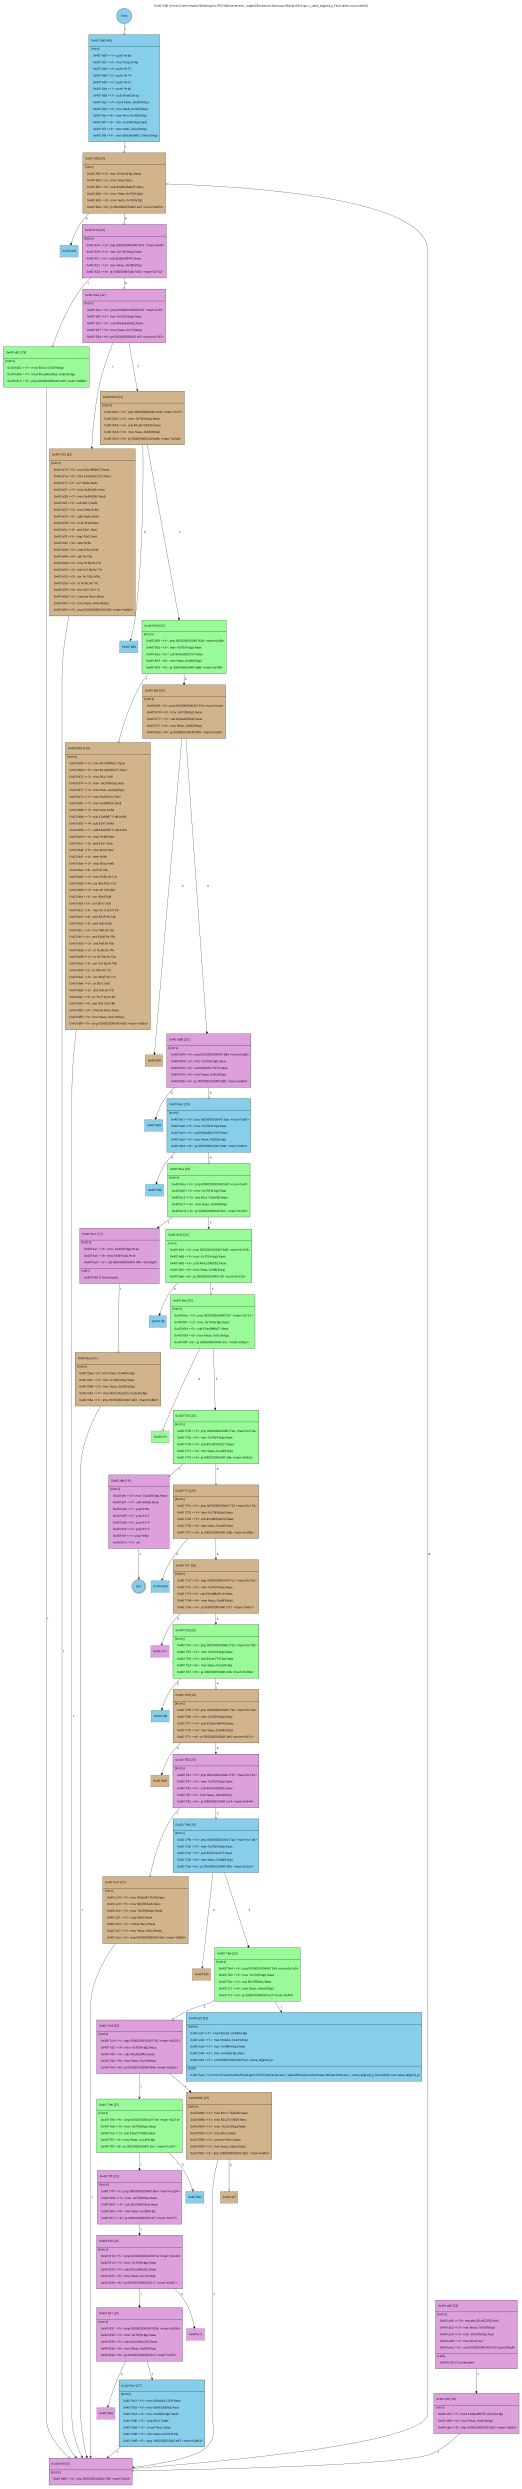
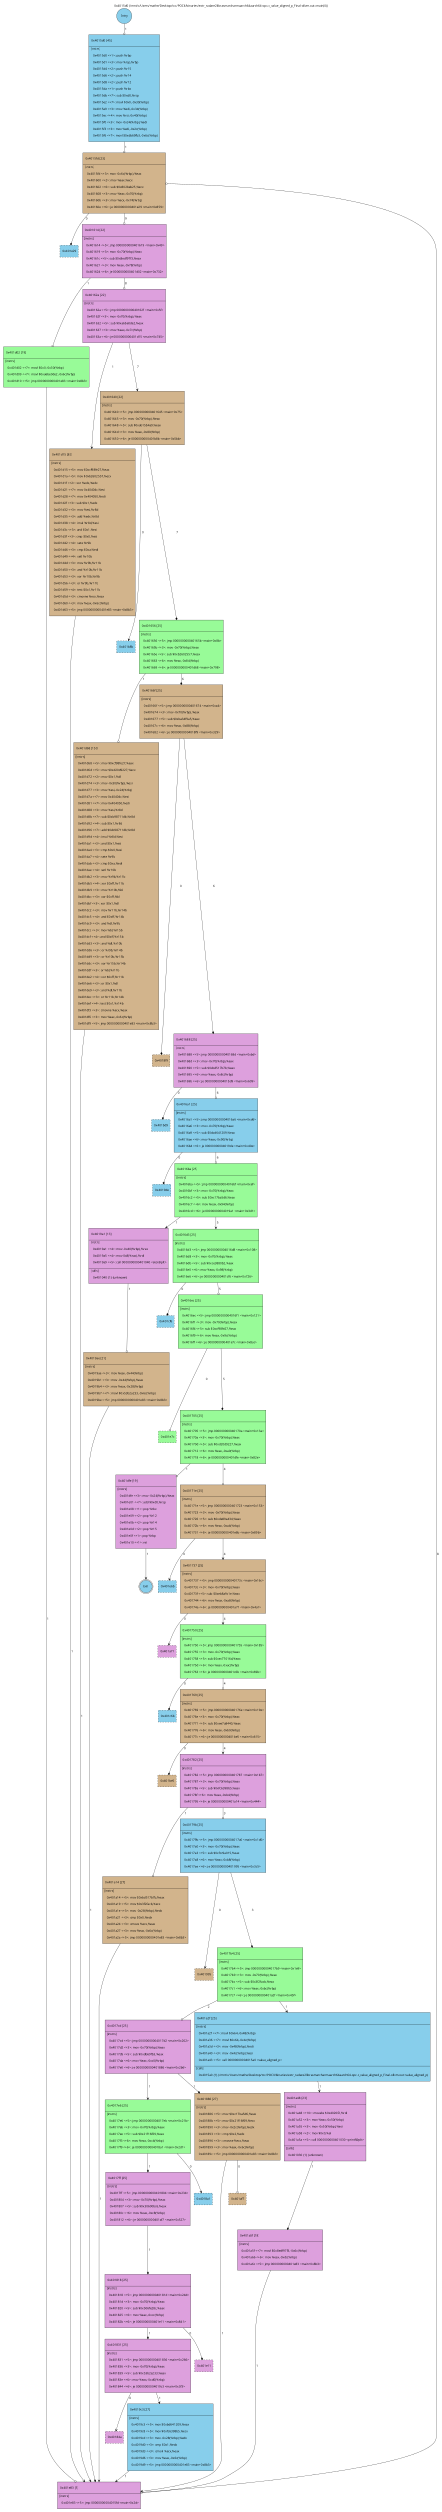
edge "0x401a2f [25]" -> "0x401a48 [23]": added, label "1"
